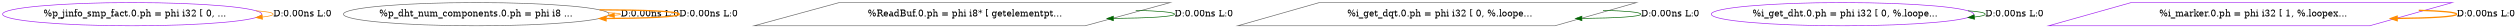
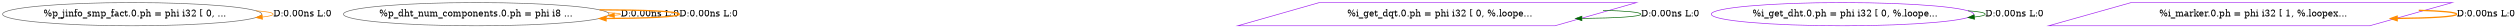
node "%p_jinfo_smp_fact.0.ph = phi i32 [ 0, ...": color purple -> gray40
node "%ReadBuf.0.ph = phi i8* [ getelementpt...": removed
node "%i_get_dqt.0.ph = phi i32 [ 0, %.loope...": color gray40 -> purple
